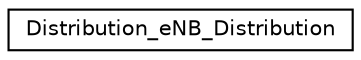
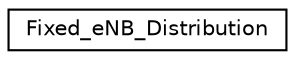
node "Distribution_eNB_Distribution": label "Distribution_eNB_Distribution" -> "Fixed_eNB_Distribution"
